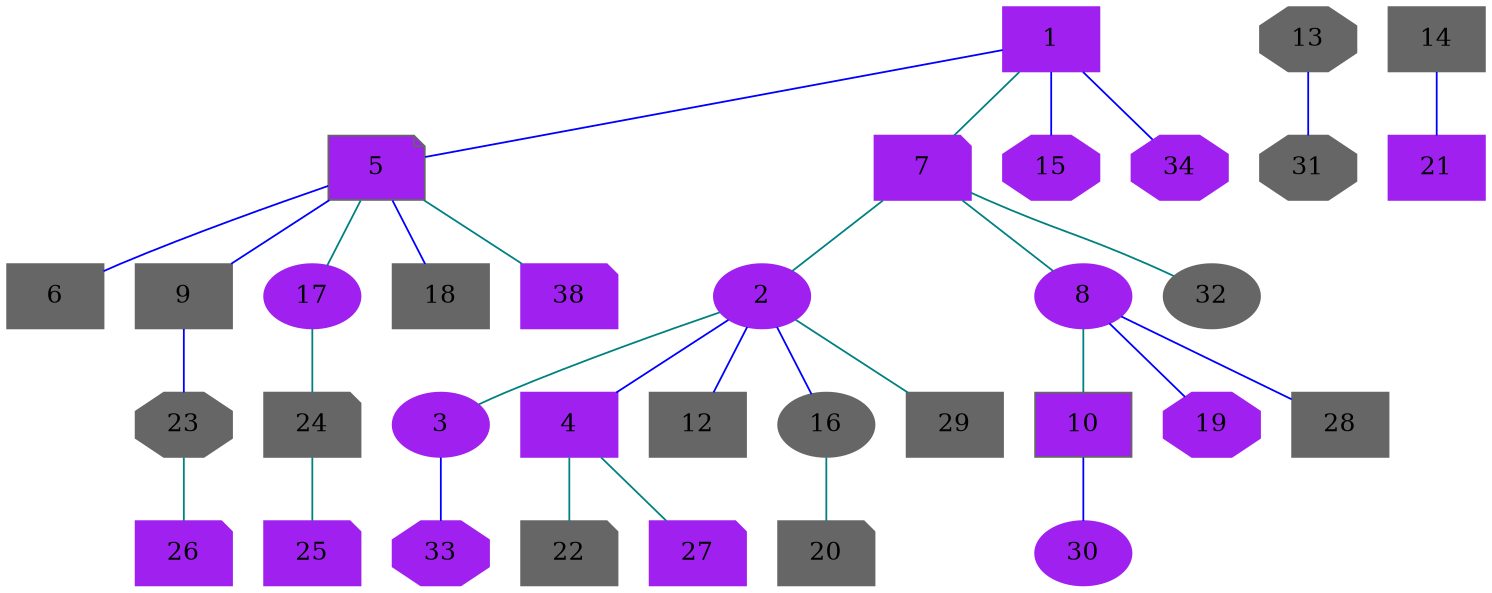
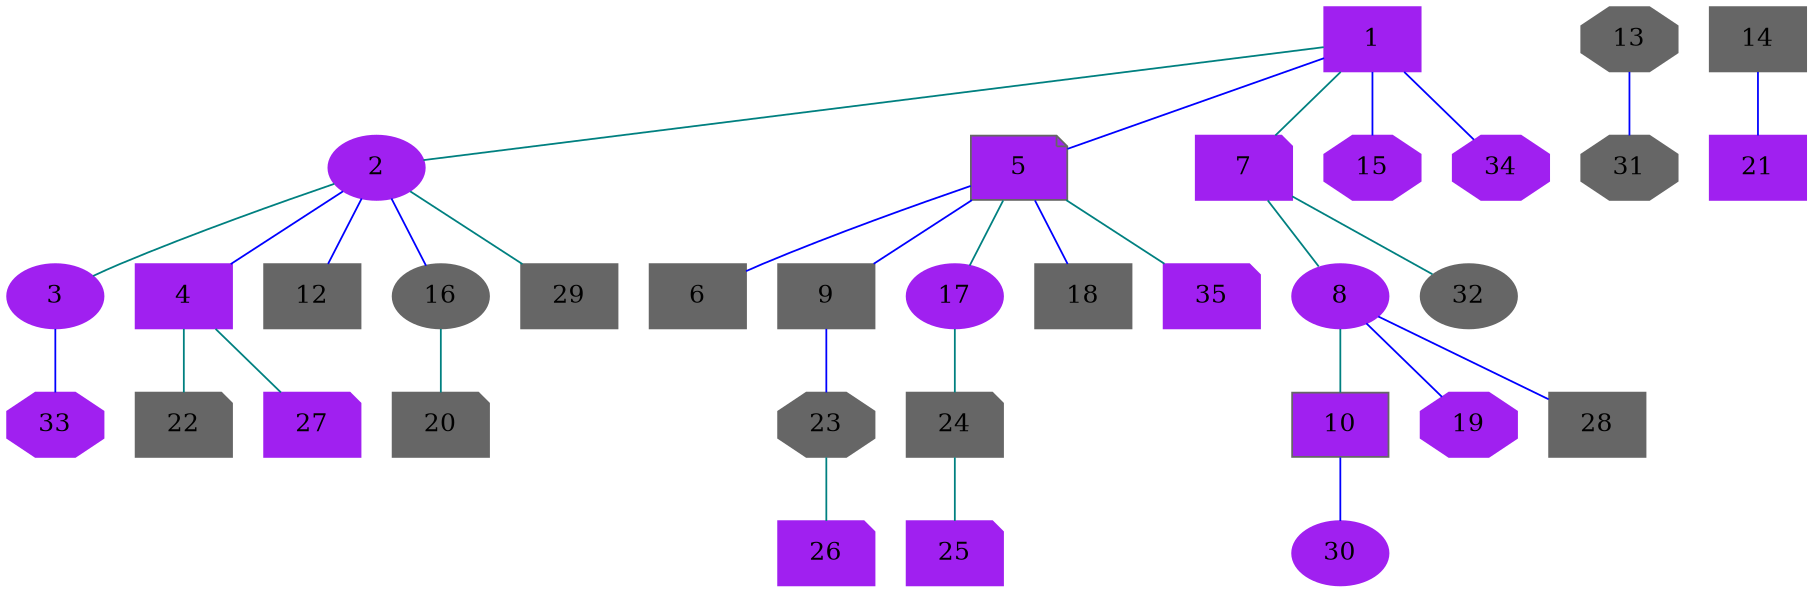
edge "7" -- "2": now "1" -- "2"
node "38": label "38" -> "35"
